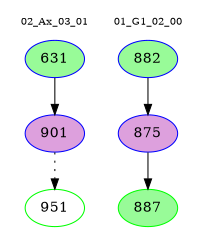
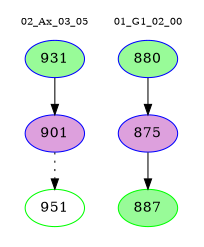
cluster "02_Ax_03_01": label "02_Ax_03_01" -> "02_Ax_03_05"
node "631": label "631" -> "931"
node "882": label "882" -> "880"
